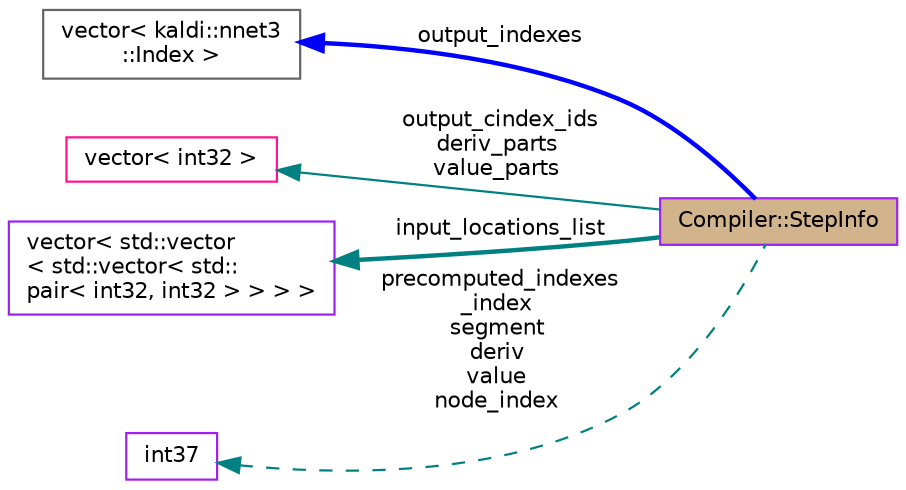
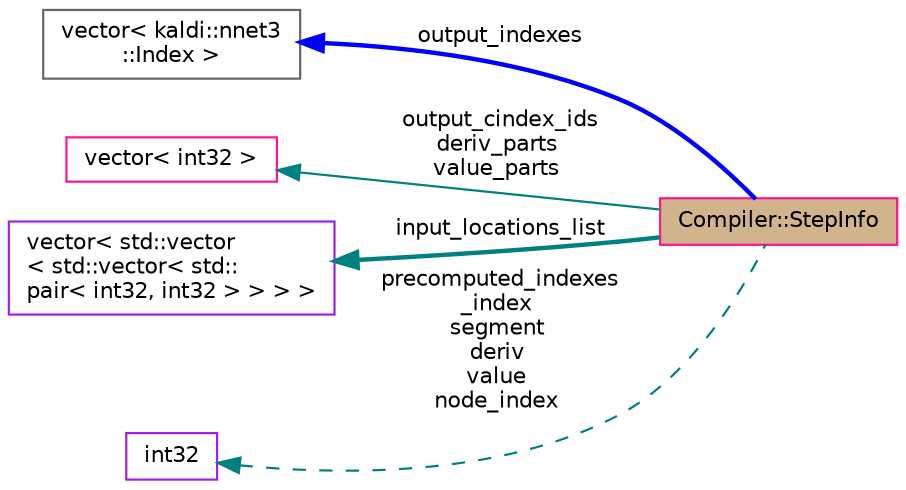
node "Compiler::StepInfo": color purple -> deeppink
node "int37": label "int37" -> "int32"
